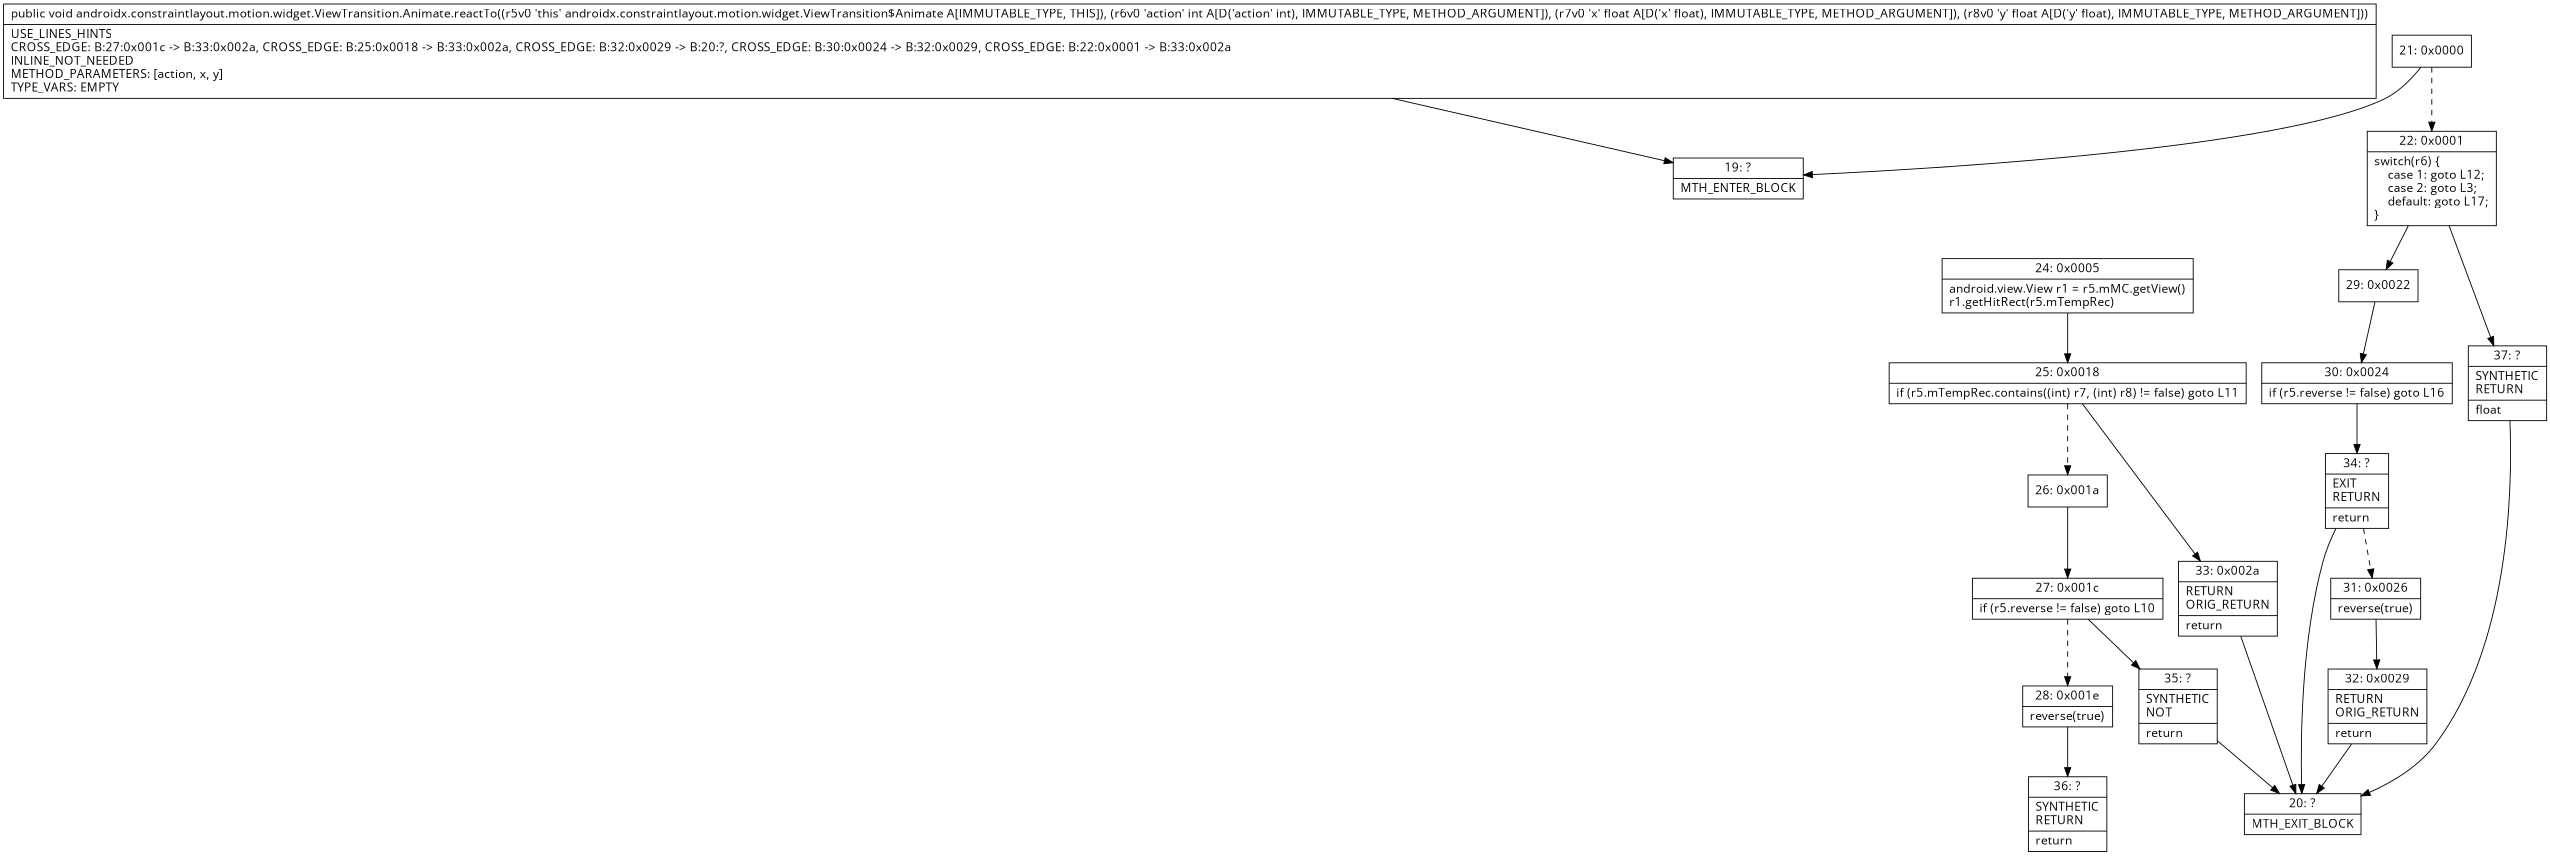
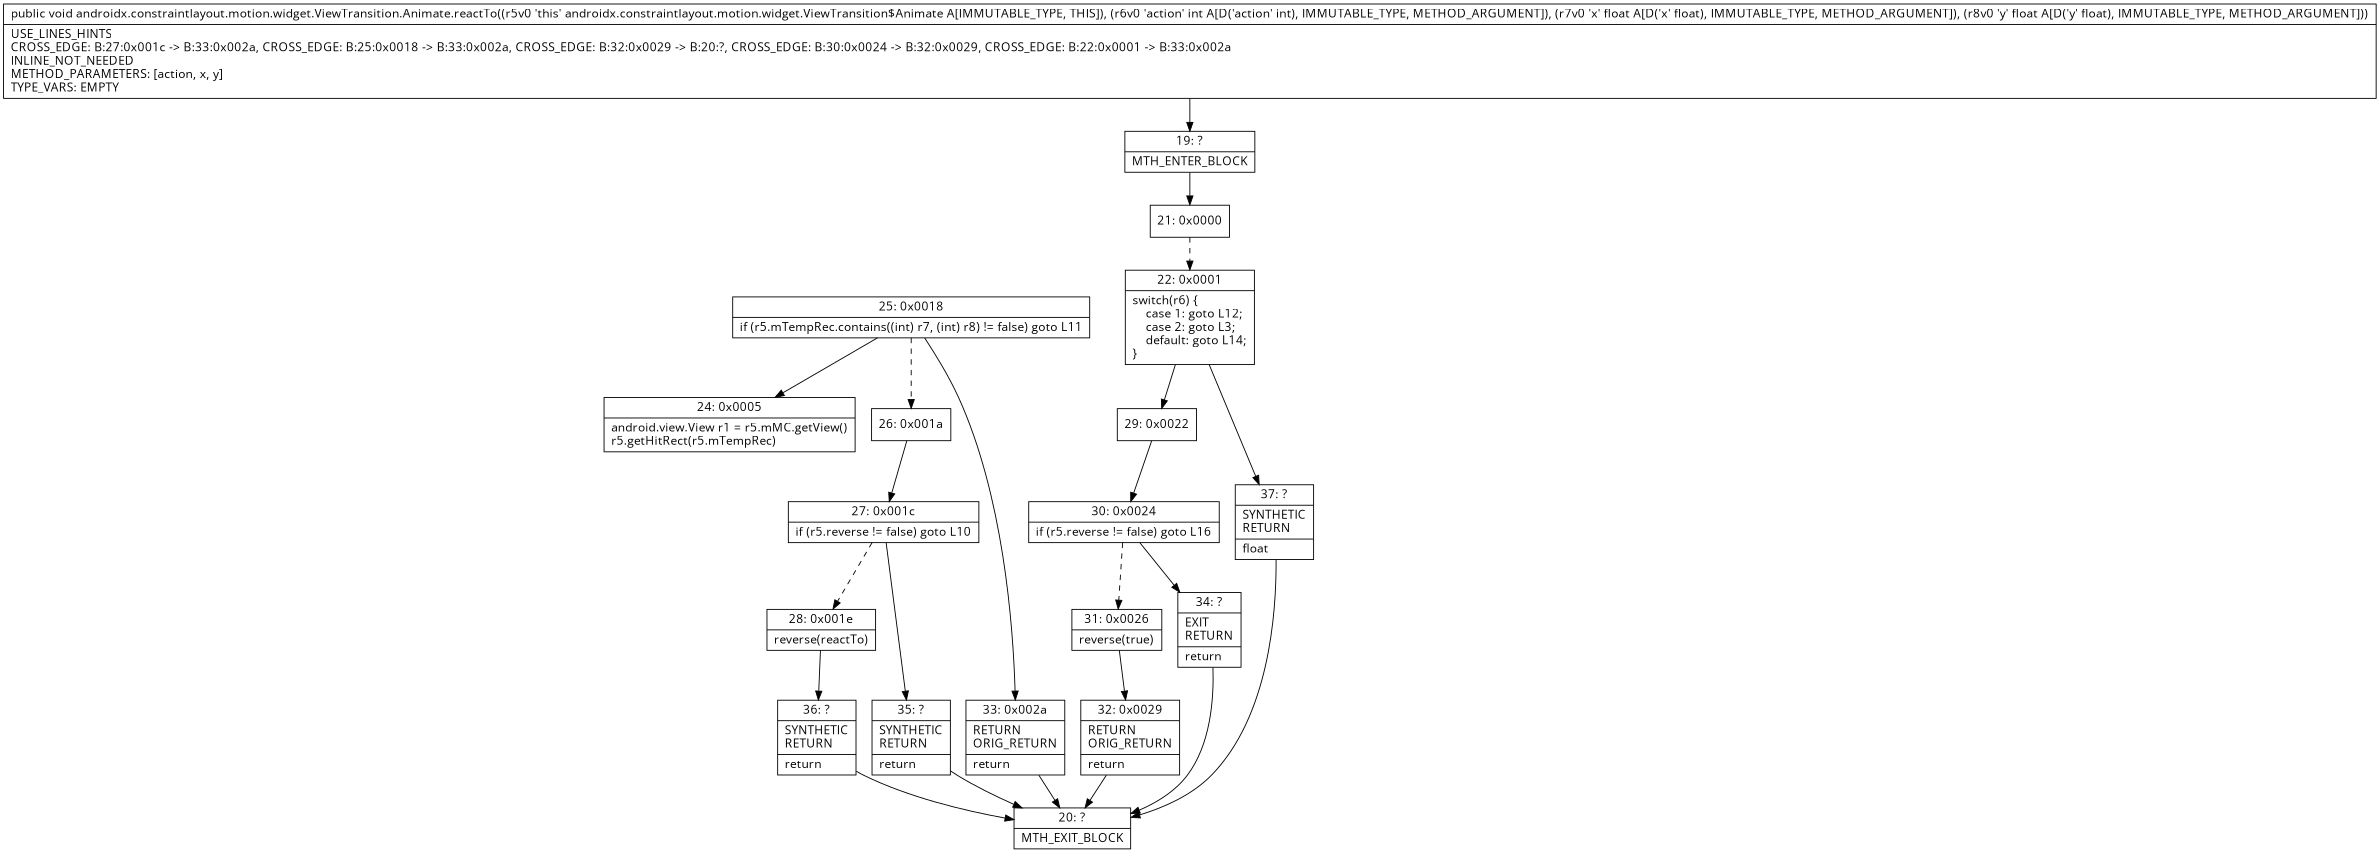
edge "21: 0x0000" -> "19: ?": reversed
node "22: 0x0001": text "default: goto L17;" -> "default: goto L14;"
node "24: 0x0005": text "r1.getHitRect(r5.mTempRec)" -> "r5.getHitRect(r5.mTempRec)"
edge "24: 0x0005" -> "25: 0x0018": reversed
edge "34: ?" -> "31: 0x0026": now "30: 0x0024" -> "31: 0x0026"
node "35: ?": text "NOT" -> "RETURN"
node "28: 0x001e": text "reverse(true)" -> "reverse(reactTo)"
edge "36: ?" -> "20: ?": added
